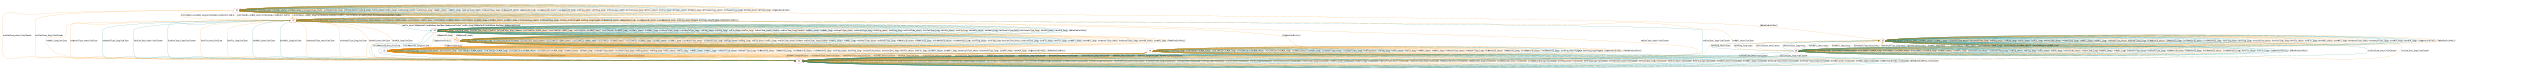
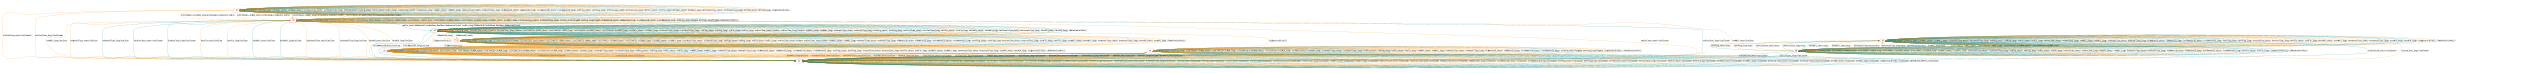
edge "s0" -> "s3": removed, label "[RmPadFrmInitPkts]/"
edge "s2" -> "s6": now "s4" -> "s6"
